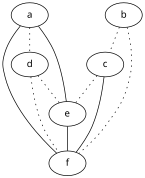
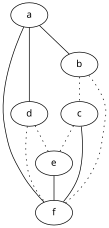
edge "a" -- "d": style dotted -> solid
edge "a" -- "e": now "a" -- "b"
